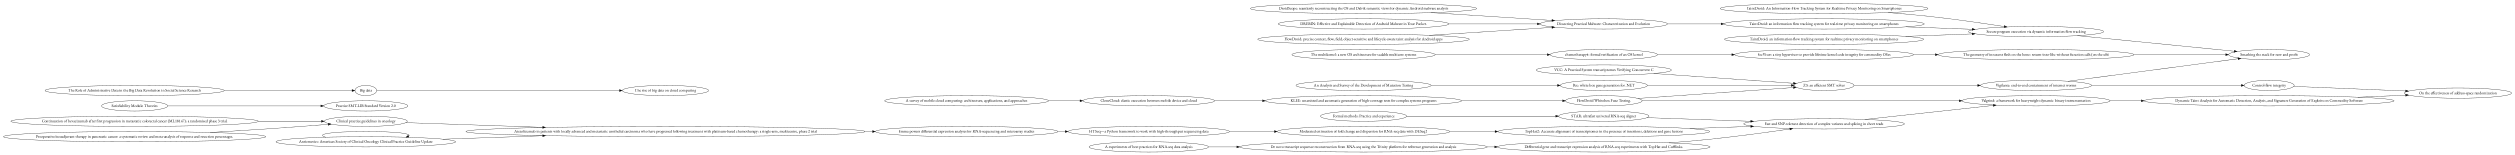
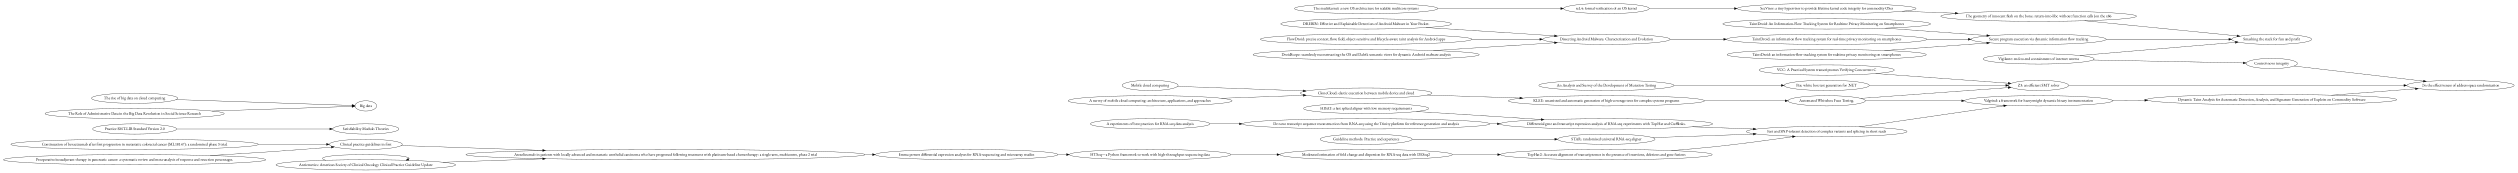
node "Dissecting Practical Malware: Characterization and Evolution": label "Dissecting Practical Malware: Characterization and Evolution" -> "Dissecting Android Malware: Characterization and Evolution"
node "chemotherapy4: formal verification of an OS kernel": label "chemotherapy4: formal verification of an OS kernel" -> "seL4: formal verification of an OS kernel"
node "Smashing the stack for new and profit": label "Smashing the stack for new and profit" -> "Smashing the stack for fun and profit"
node "Mobile cloud computing": added
node "Pex: white box gene generation for .NET": label "Pex: white box gene generation for .NET" -> "Pex: white box test generation for .NET"
edge "Z3: an efficient SMT solver" -> "Vigilante: end-to-end containment of internet worms": now "Z3: an efficient SMT solver" -> "On the effectiveness of address-space randomization"
node "Control-flow integrity": label "Control-flow integrity" -> "Control-novo integrity"
edge "Big data" -> "The rise of big data on cloud computing": reversed
node "FlowDroid Whitebox Fuzz Testing.": label "FlowDroid Whitebox Fuzz Testing." -> "Automated Whitebox Fuzz Testing."
edge "Satisfiability Modulo Theories" -> "Practice SMT-LIB Standard Version 2.0": reversed
node "HISAT: a fast spliced aligner with low memory requirements": added
node "Formal methods: Practice and experience": label "Formal methods: Practice and experience" -> "Guideline methods: Practice and experience"
node "STAR: ultrafast universal RNA-seq aligner": label "STAR: ultrafast universal RNA-seq aligner" -> "STAR: randomised universal RNA-seq aligner"
node "Clinical practice guidelines in oncology": label "Clinical practice guidelines in oncology" -> "Clinical practice guidelines in first"
